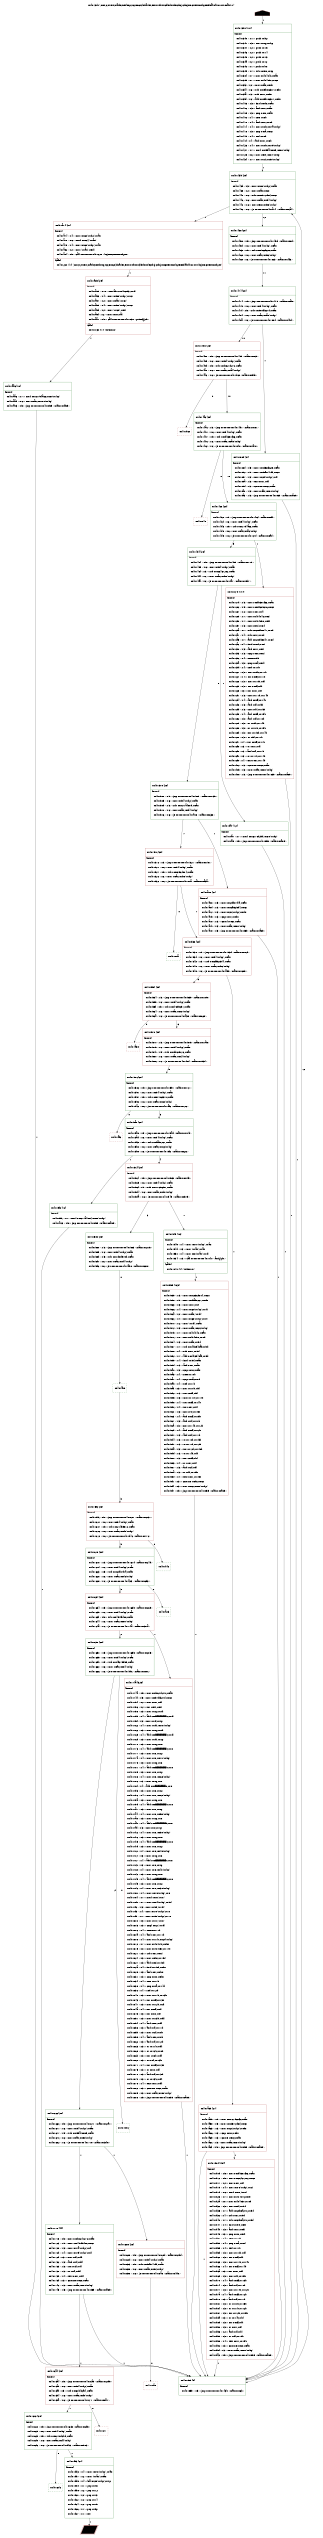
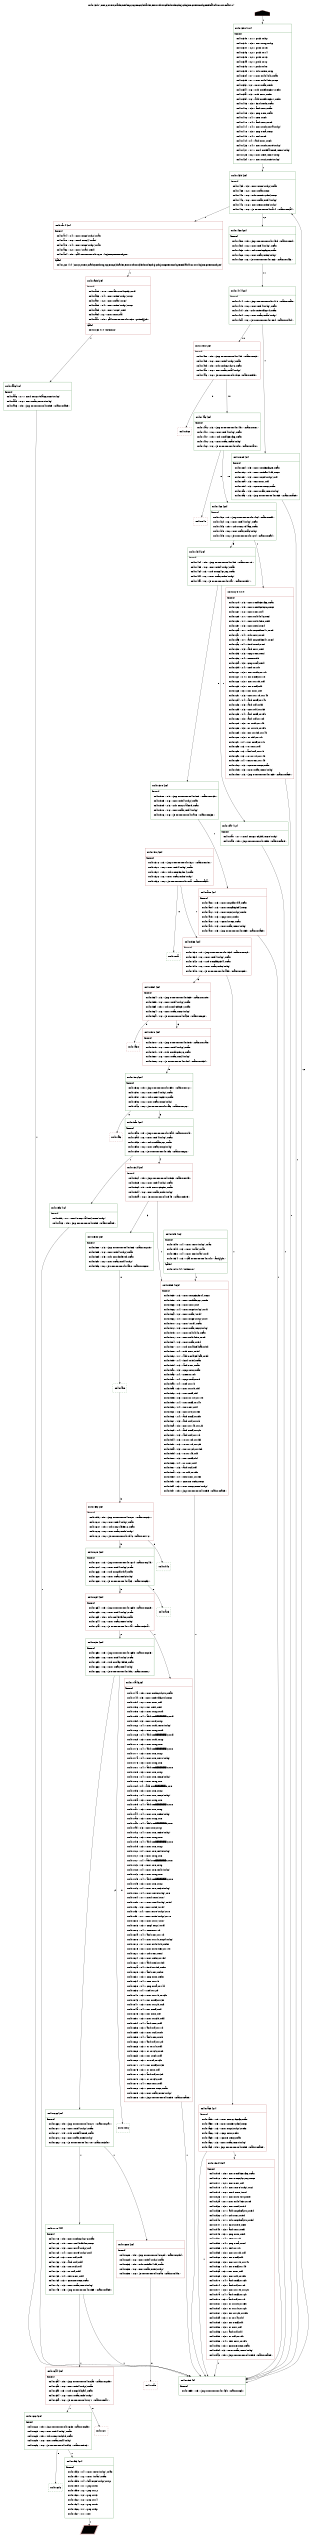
edge "0x401500 [28]" -> "0x40151c [28]": removed, label "7"
edge "0x4015c4 [28]" -> "0x401949 [16]": now "0x4015c4 [28]" -> "0x401959 [163]"
